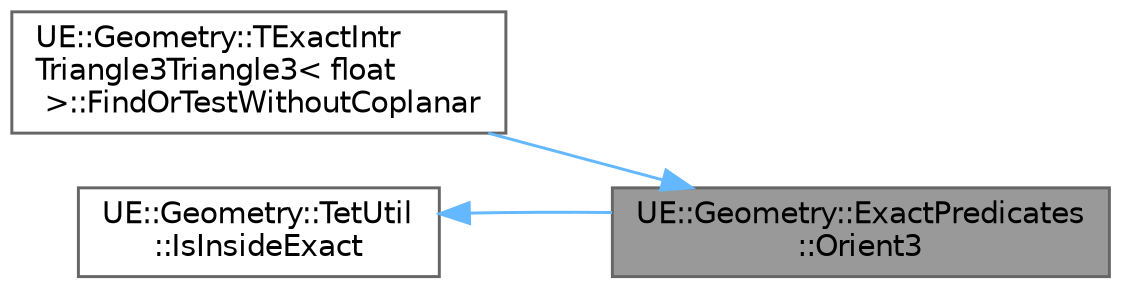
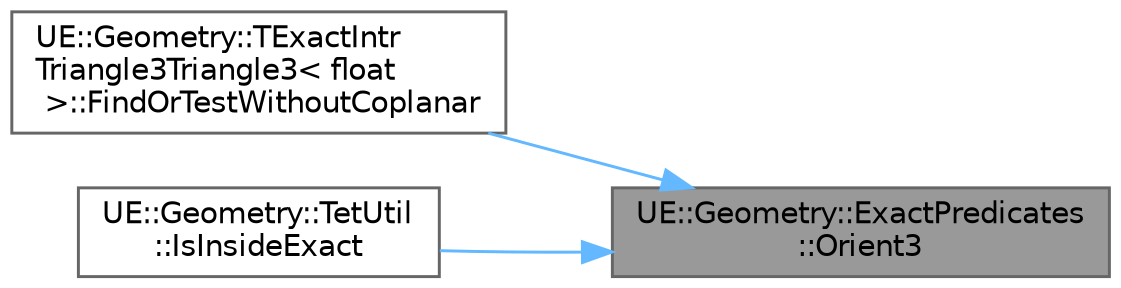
edge "UE::Geometry::ExactPredicates ::Orient3" -> "UE::Geometry::TetUtil ::IsInsideExact": reversed
